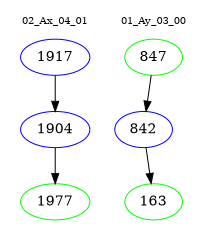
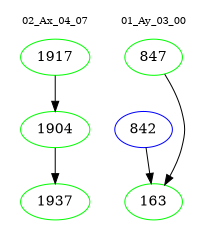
cluster "02_Ax_04_01": label "02_Ax_04_01" -> "02_Ax_04_07"
node "1917": color blue -> green
edge "847" -> "842": now "847" -> "163"
node "1904": color blue -> green
node "1977": label "1977" -> "1937"
